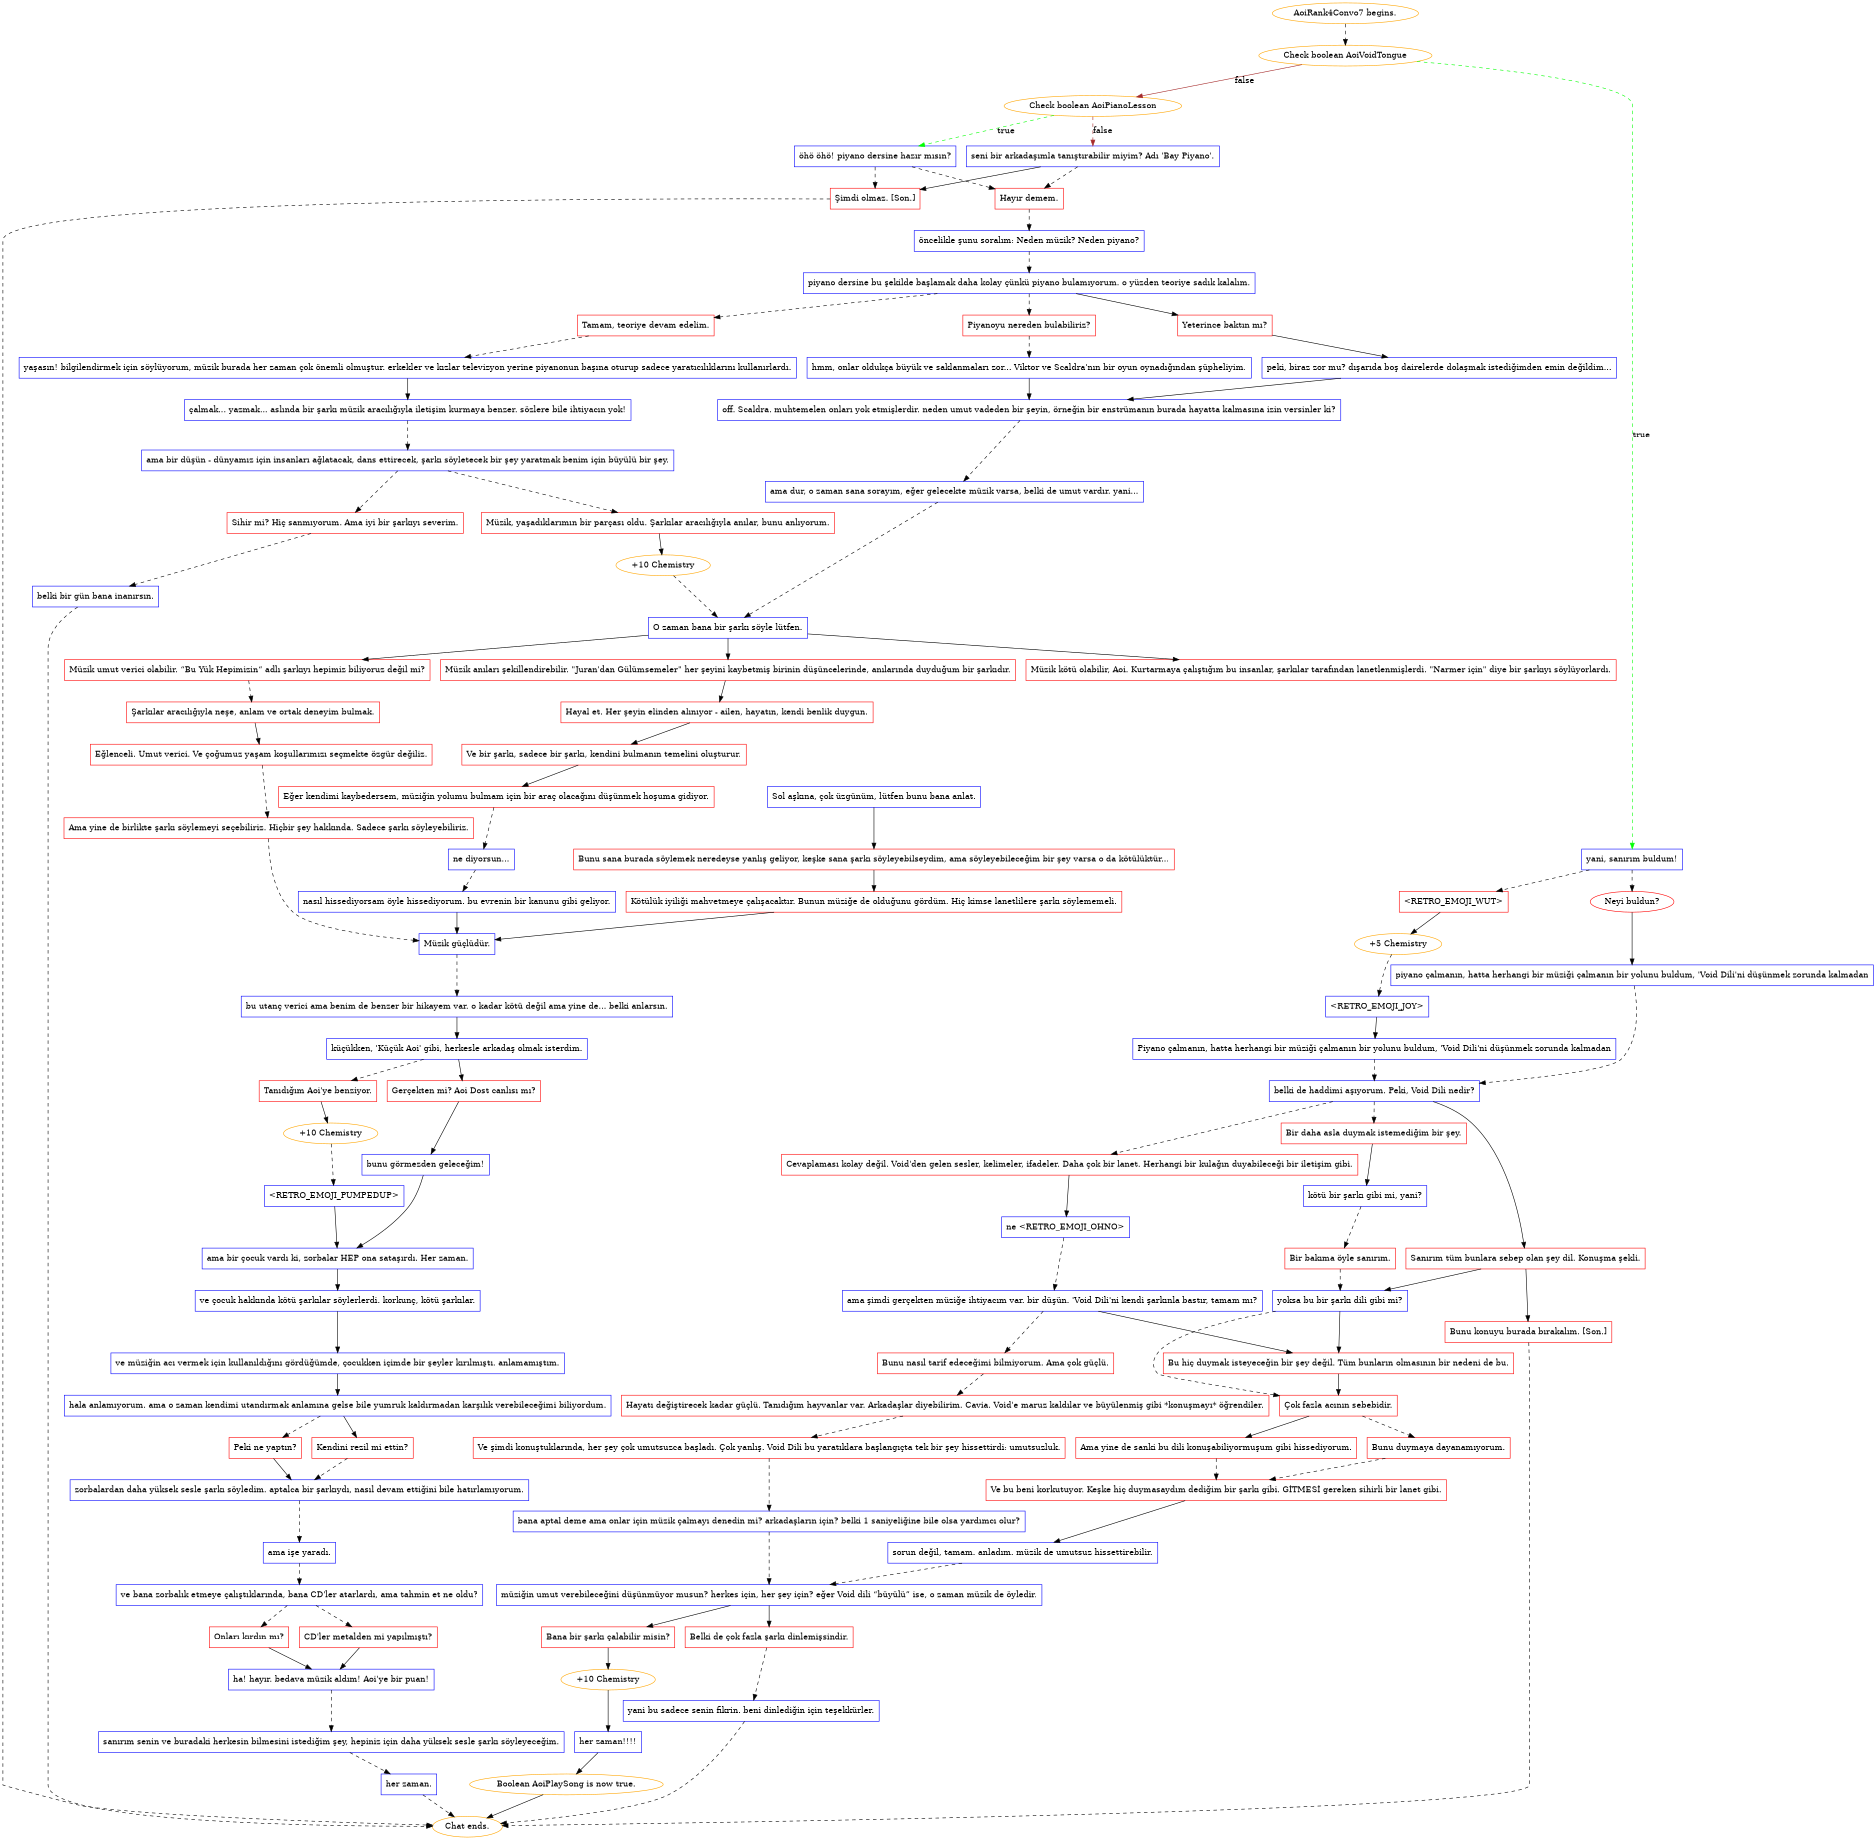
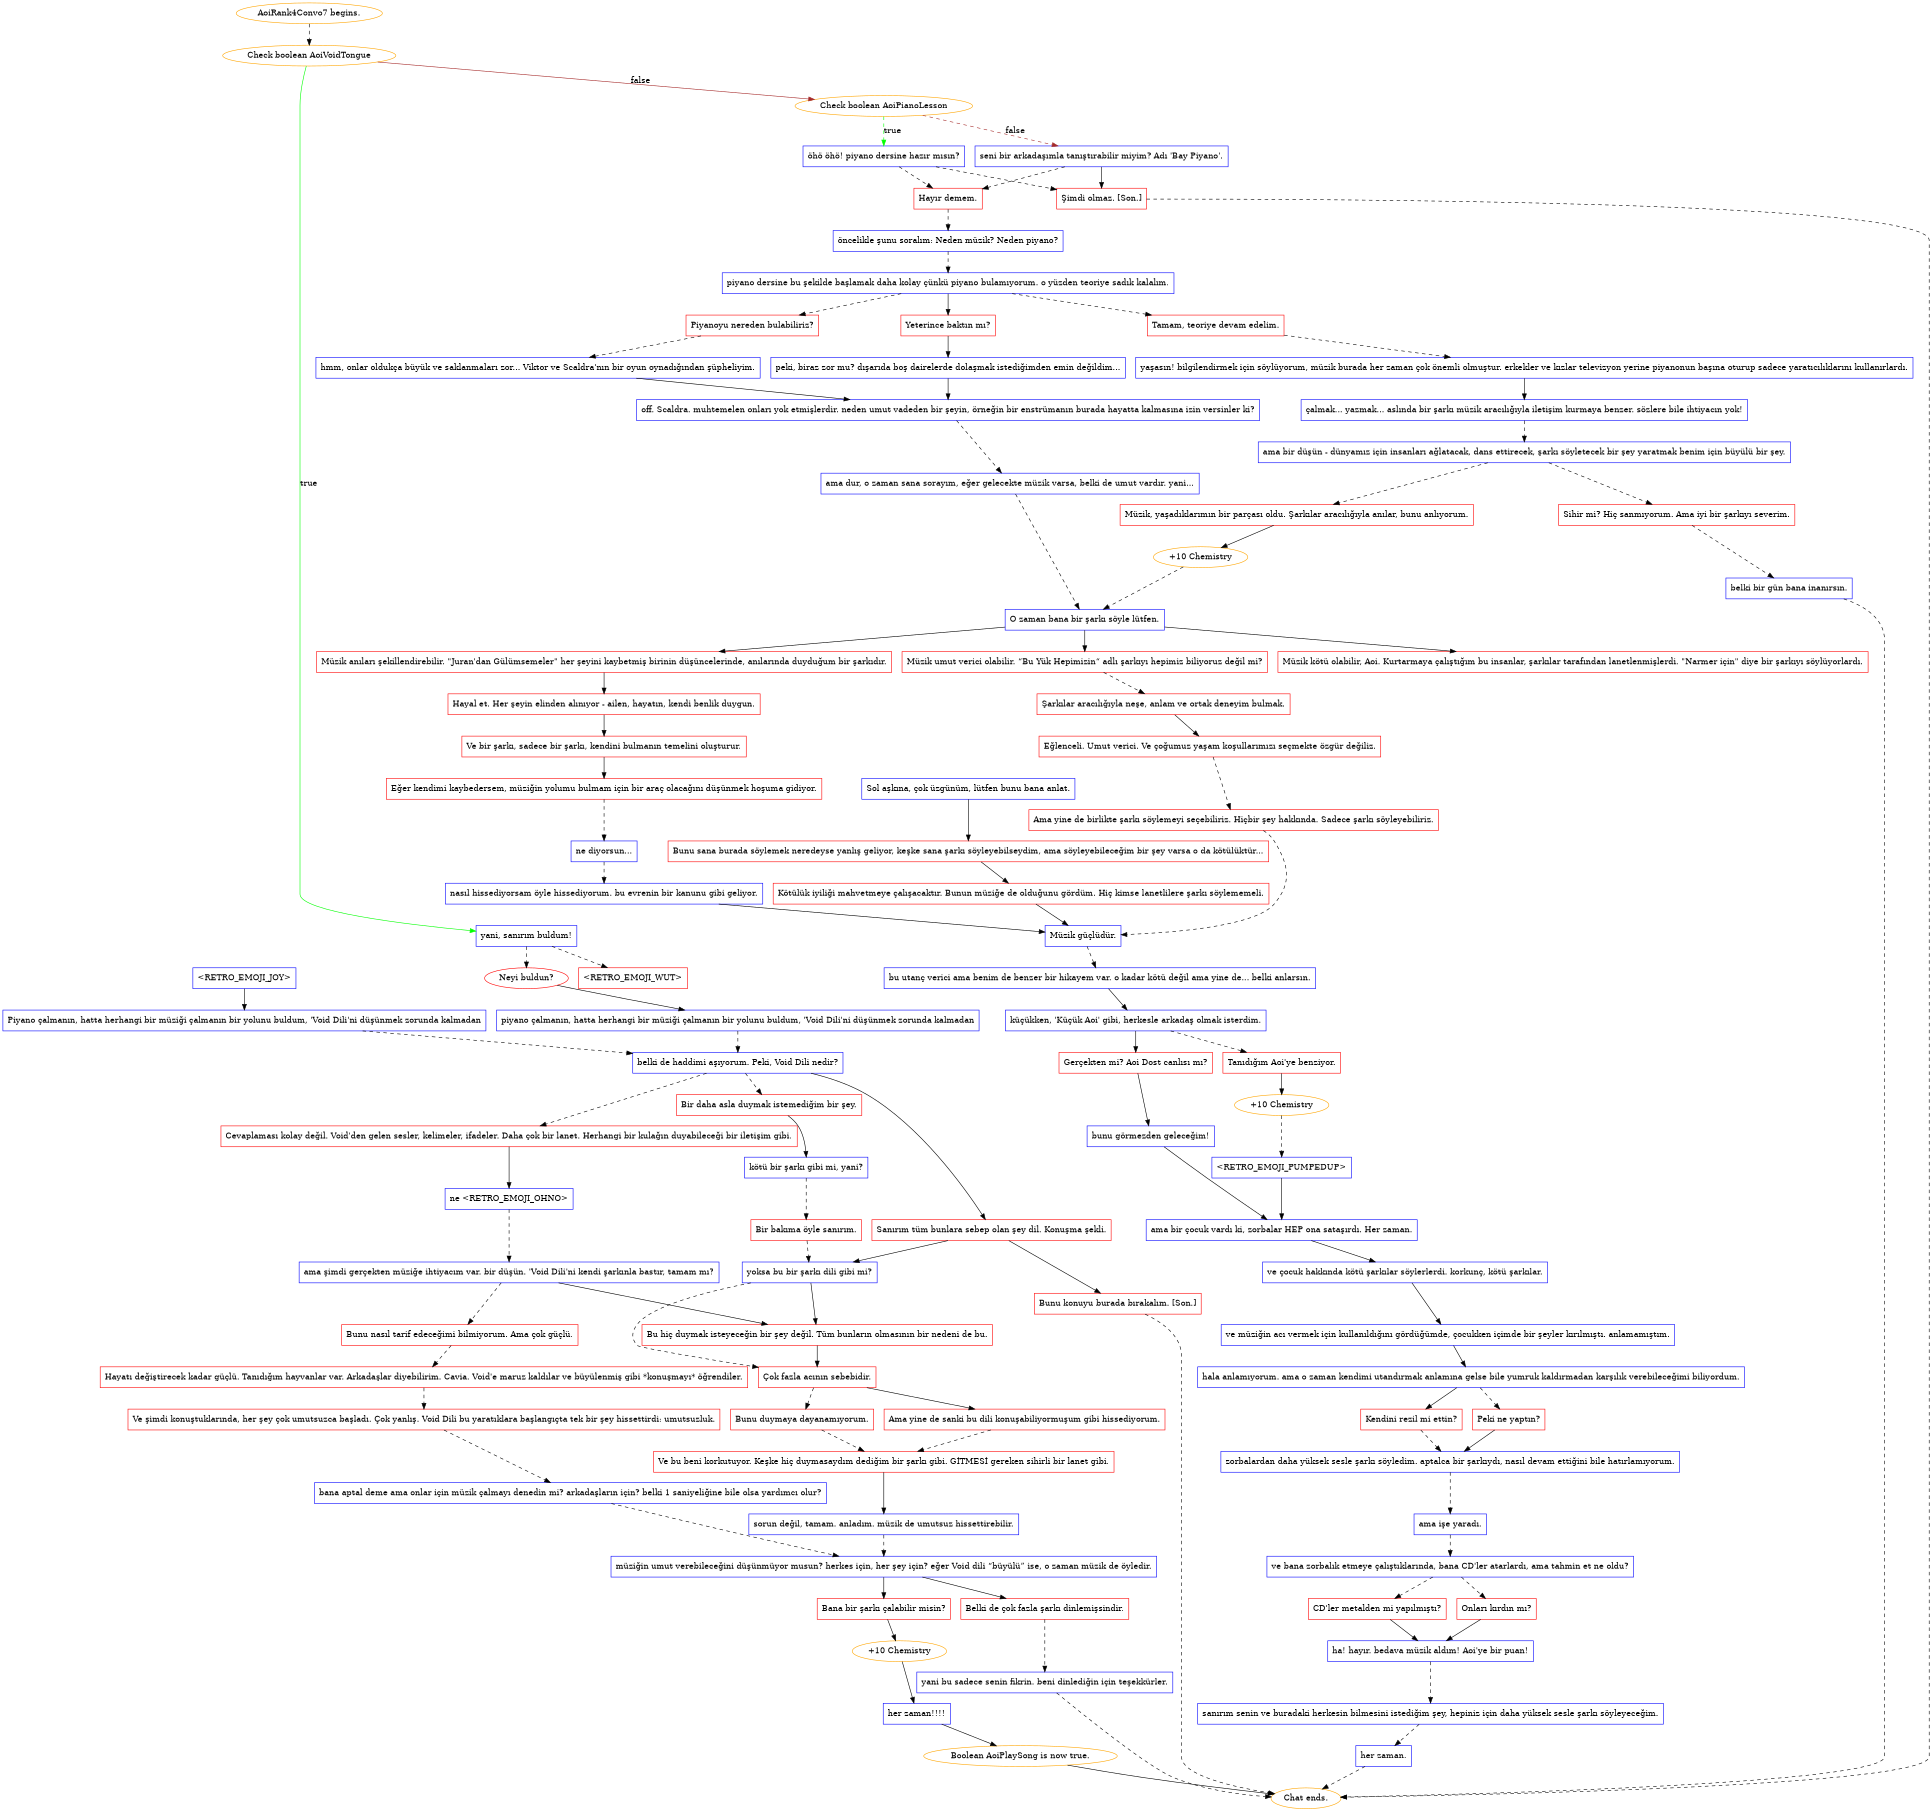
edge "Check boolean AoiVoidTongue" -> "yani, sanırım buldum!": style dashed -> solid
node "+5 Chemistry": removed
